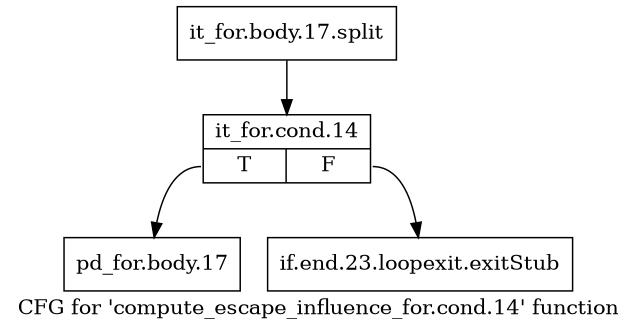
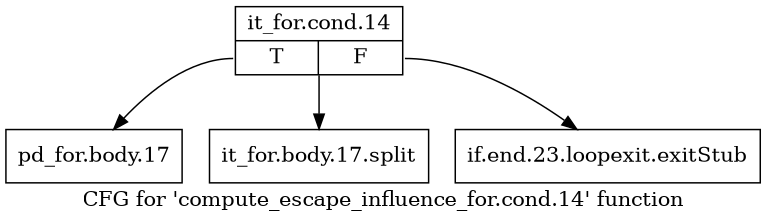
edge "it_for.body.17.split" -> "it_for.cond.14": reversed
